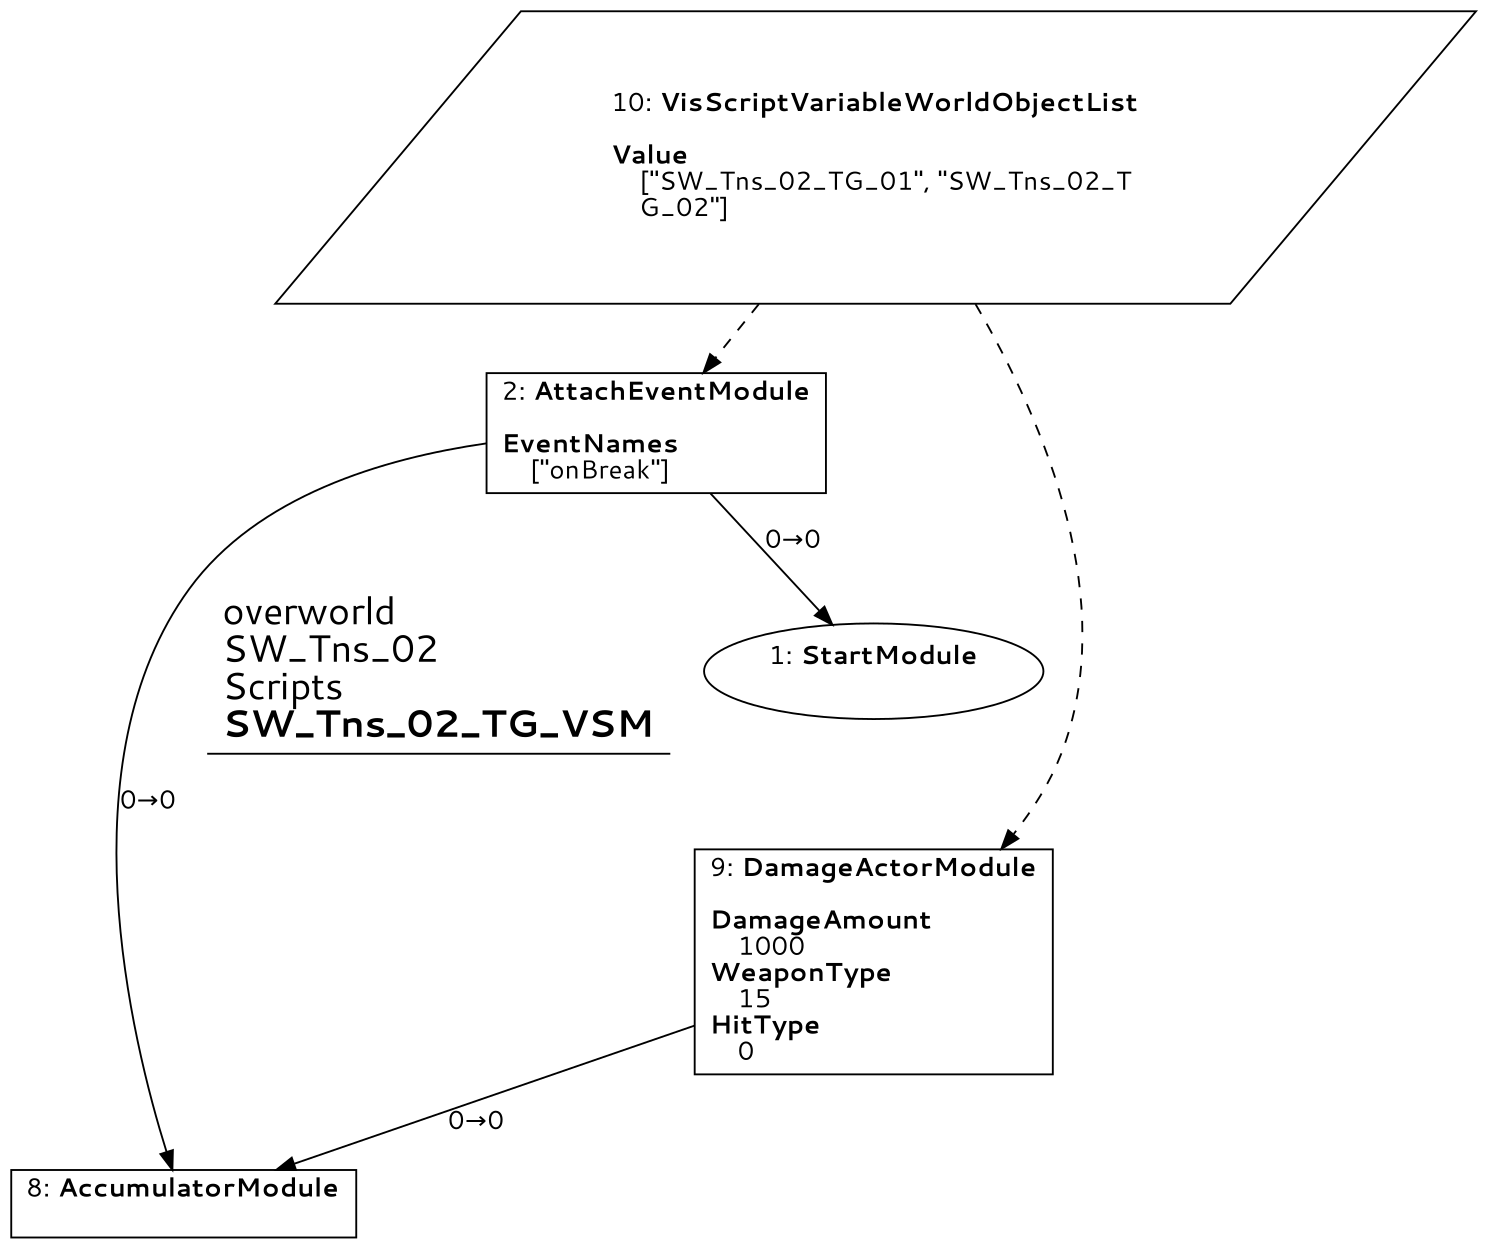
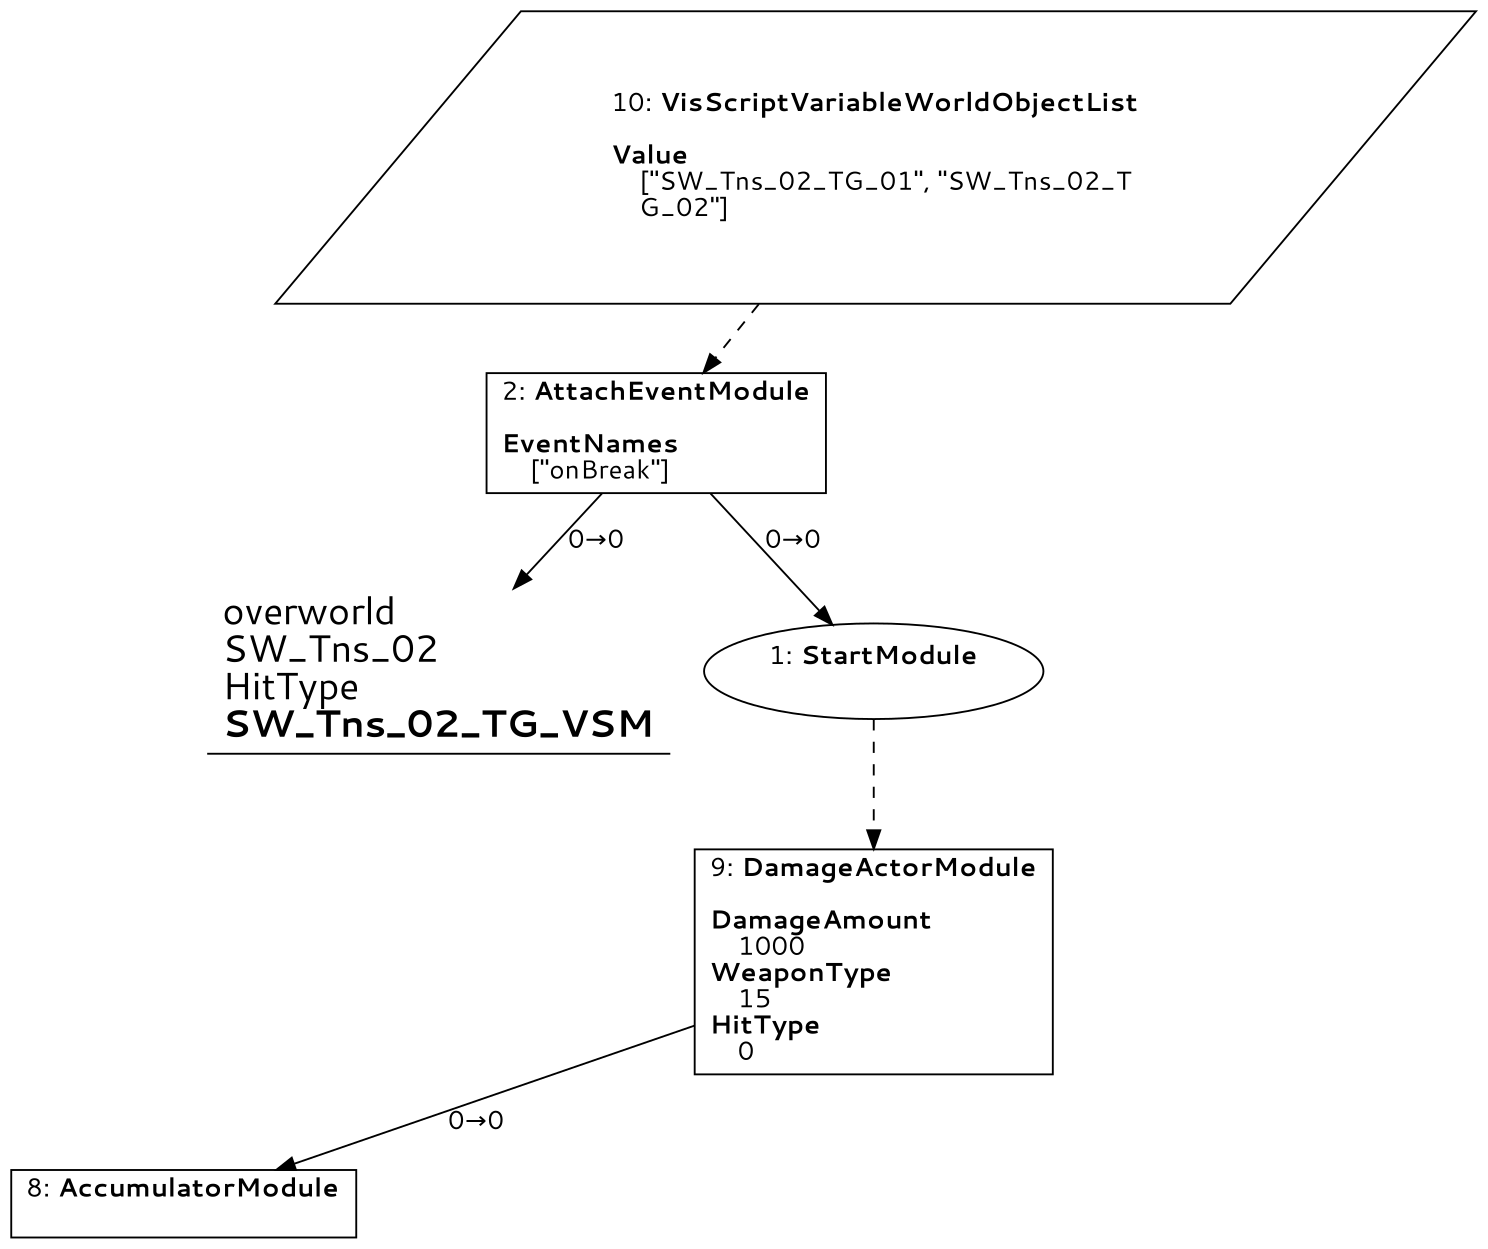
edge "10:" -> "9:": now "1:" -> "9:"
node "overworld": text "Scripts" -> "HitType"
edge "2:" -> "8:": now "2:" -> "overworld"
